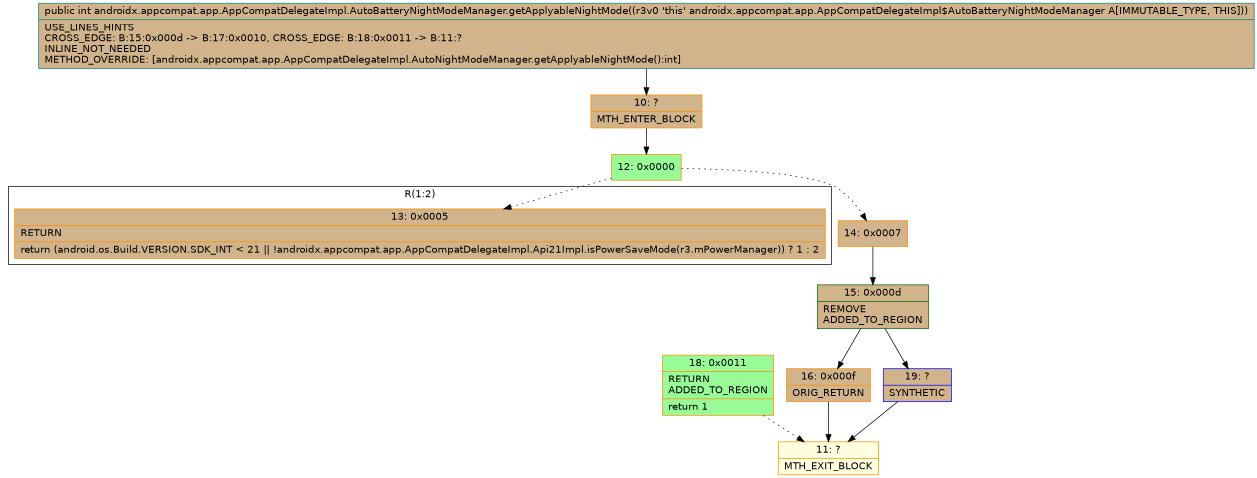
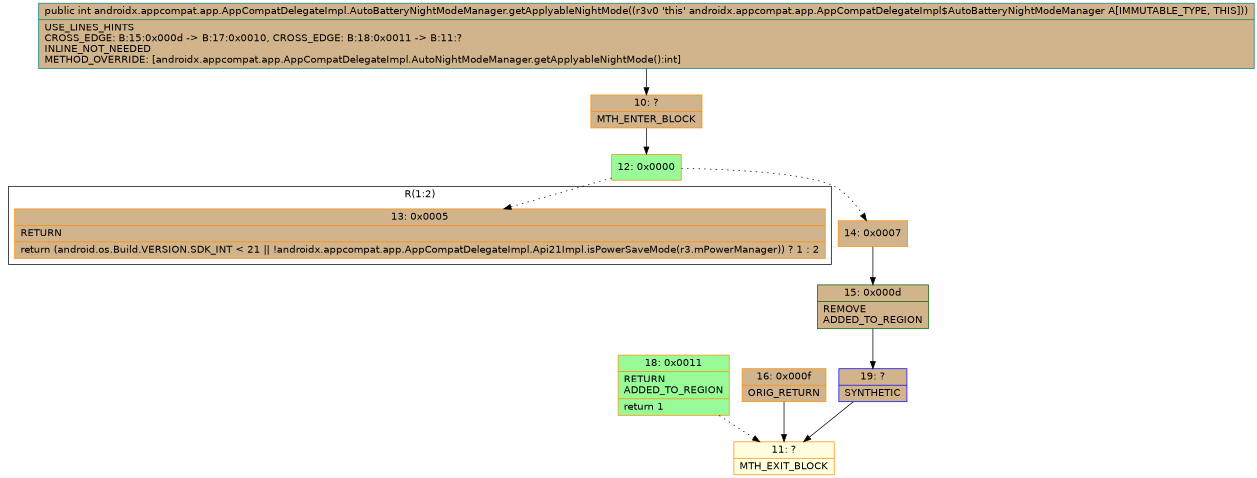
edge "15: 0x000d" -> "16: 0x000f": removed
